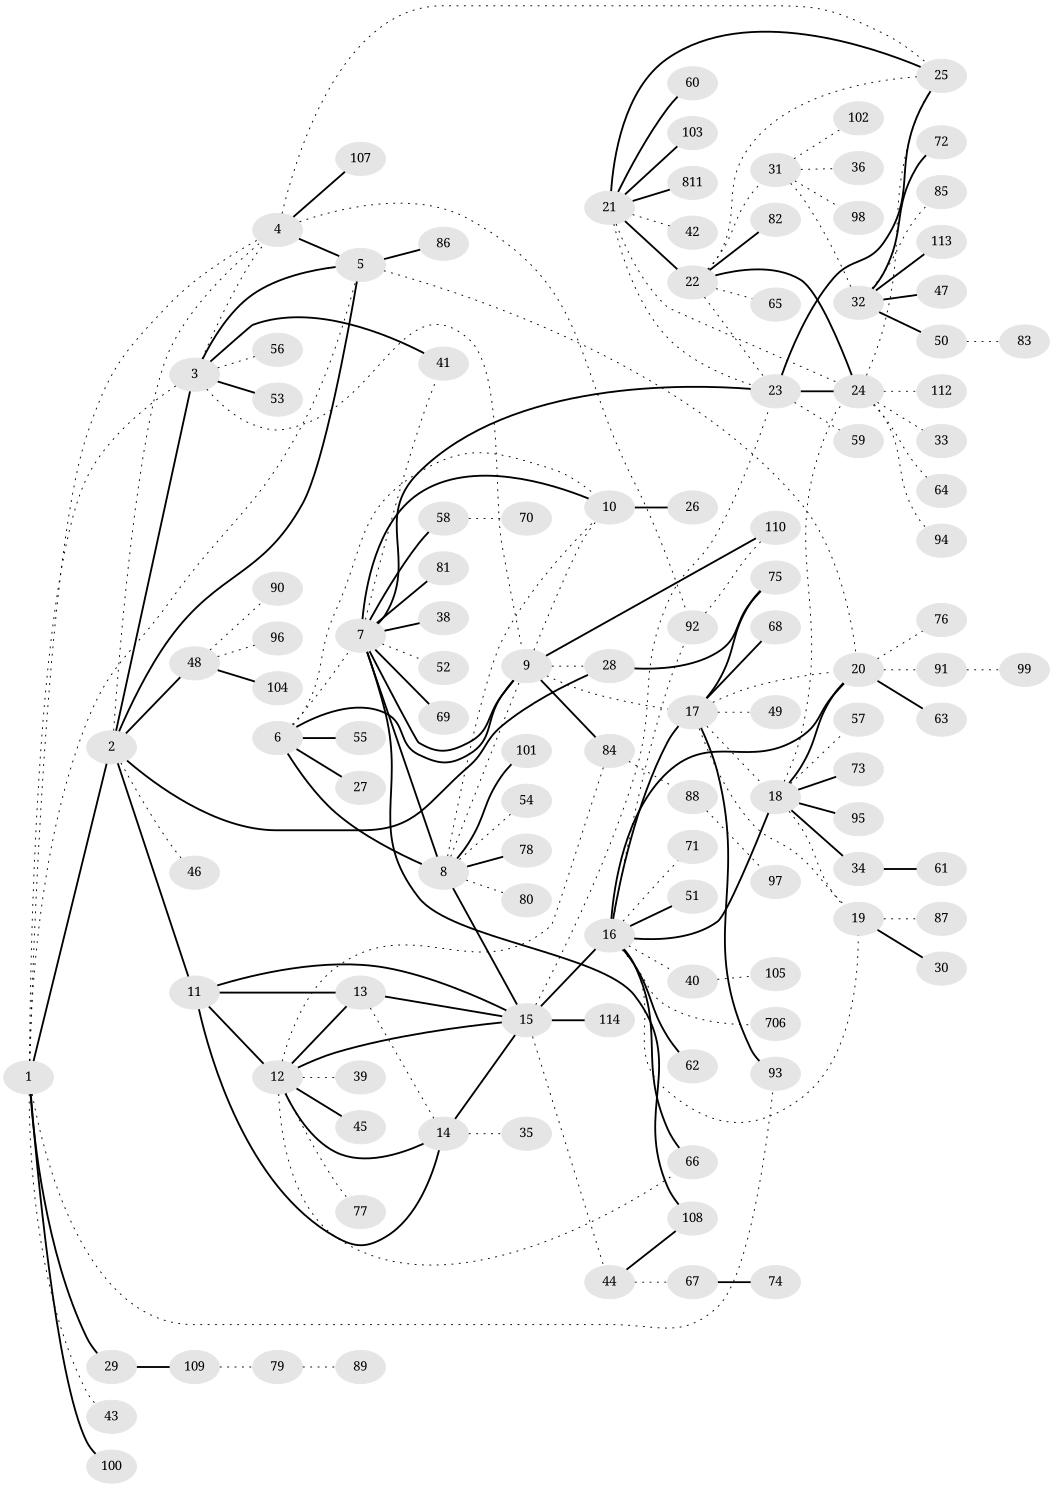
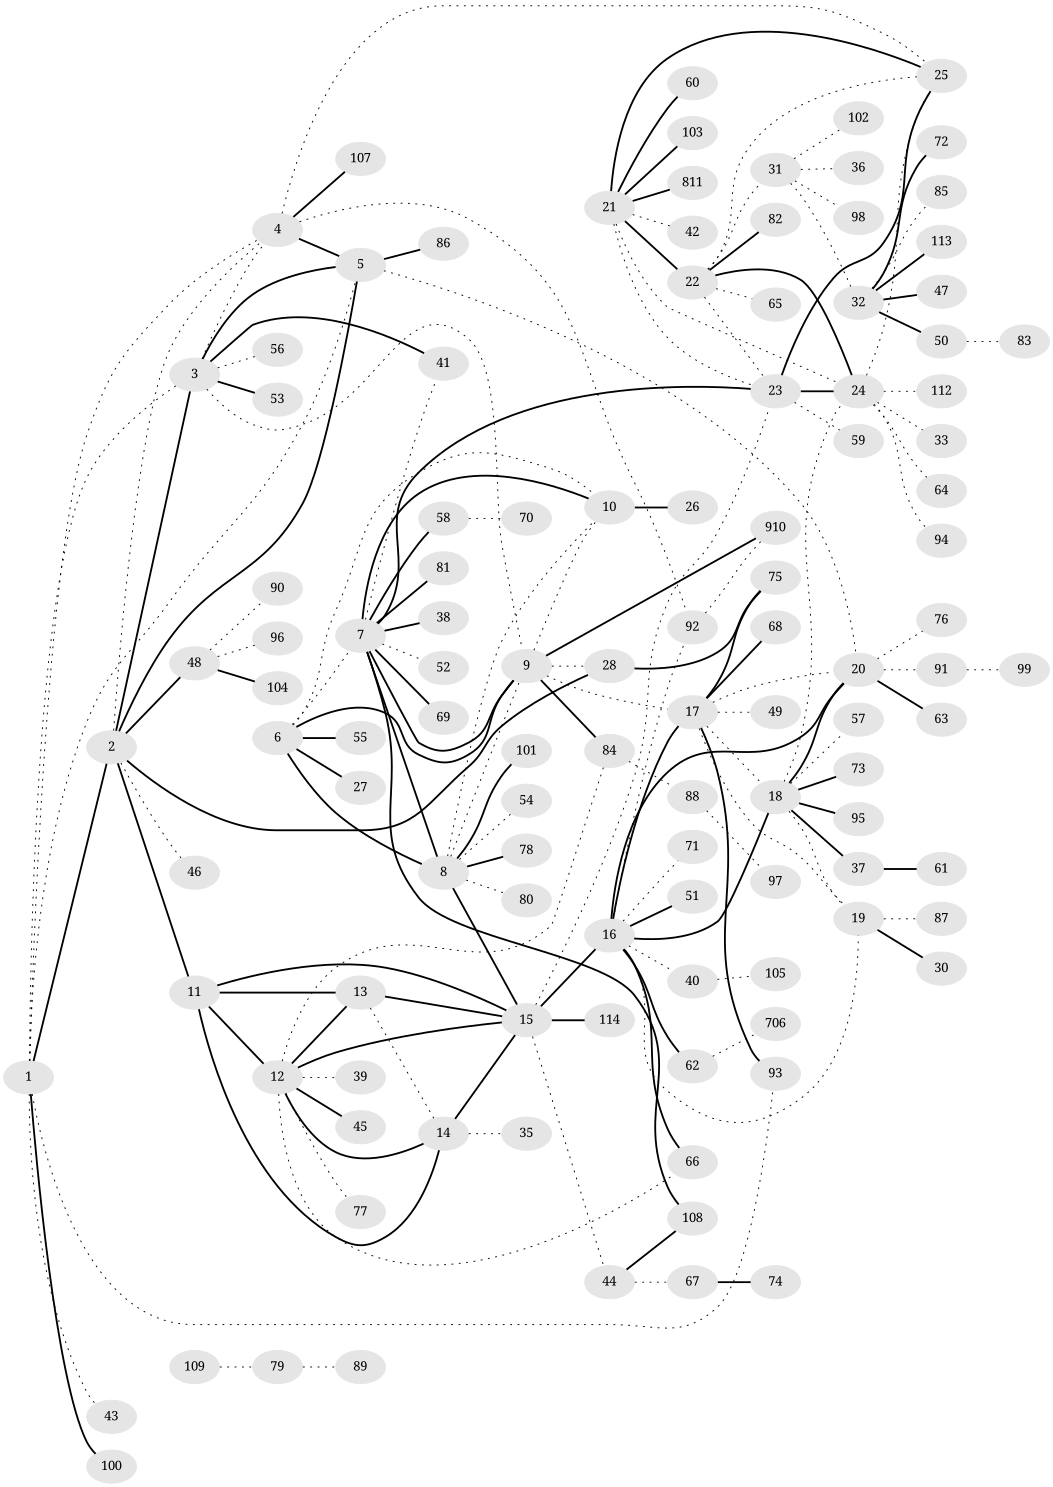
node "110": label "110" -> "910"
node "34": label "34" -> "37"
edge "16" -- "706": now "62" -- "706"
node "29": removed
